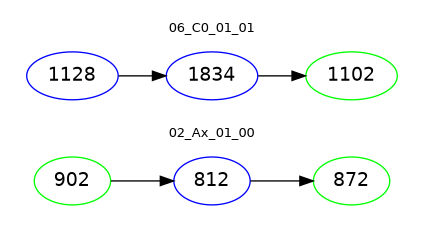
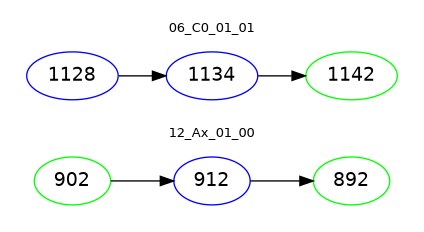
node "1834": label "1834" -> "1134"
node "1102": label "1102" -> "1142"
cluster "02_Ax_01_00": label "02_Ax_01_00" -> "12_Ax_01_00"
node "812": label "812" -> "912"
node "872": label "872" -> "892"
